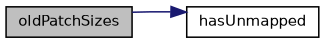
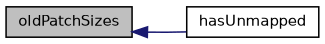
edge "oldPatchSizes" -> "hasUnmapped": reversed
